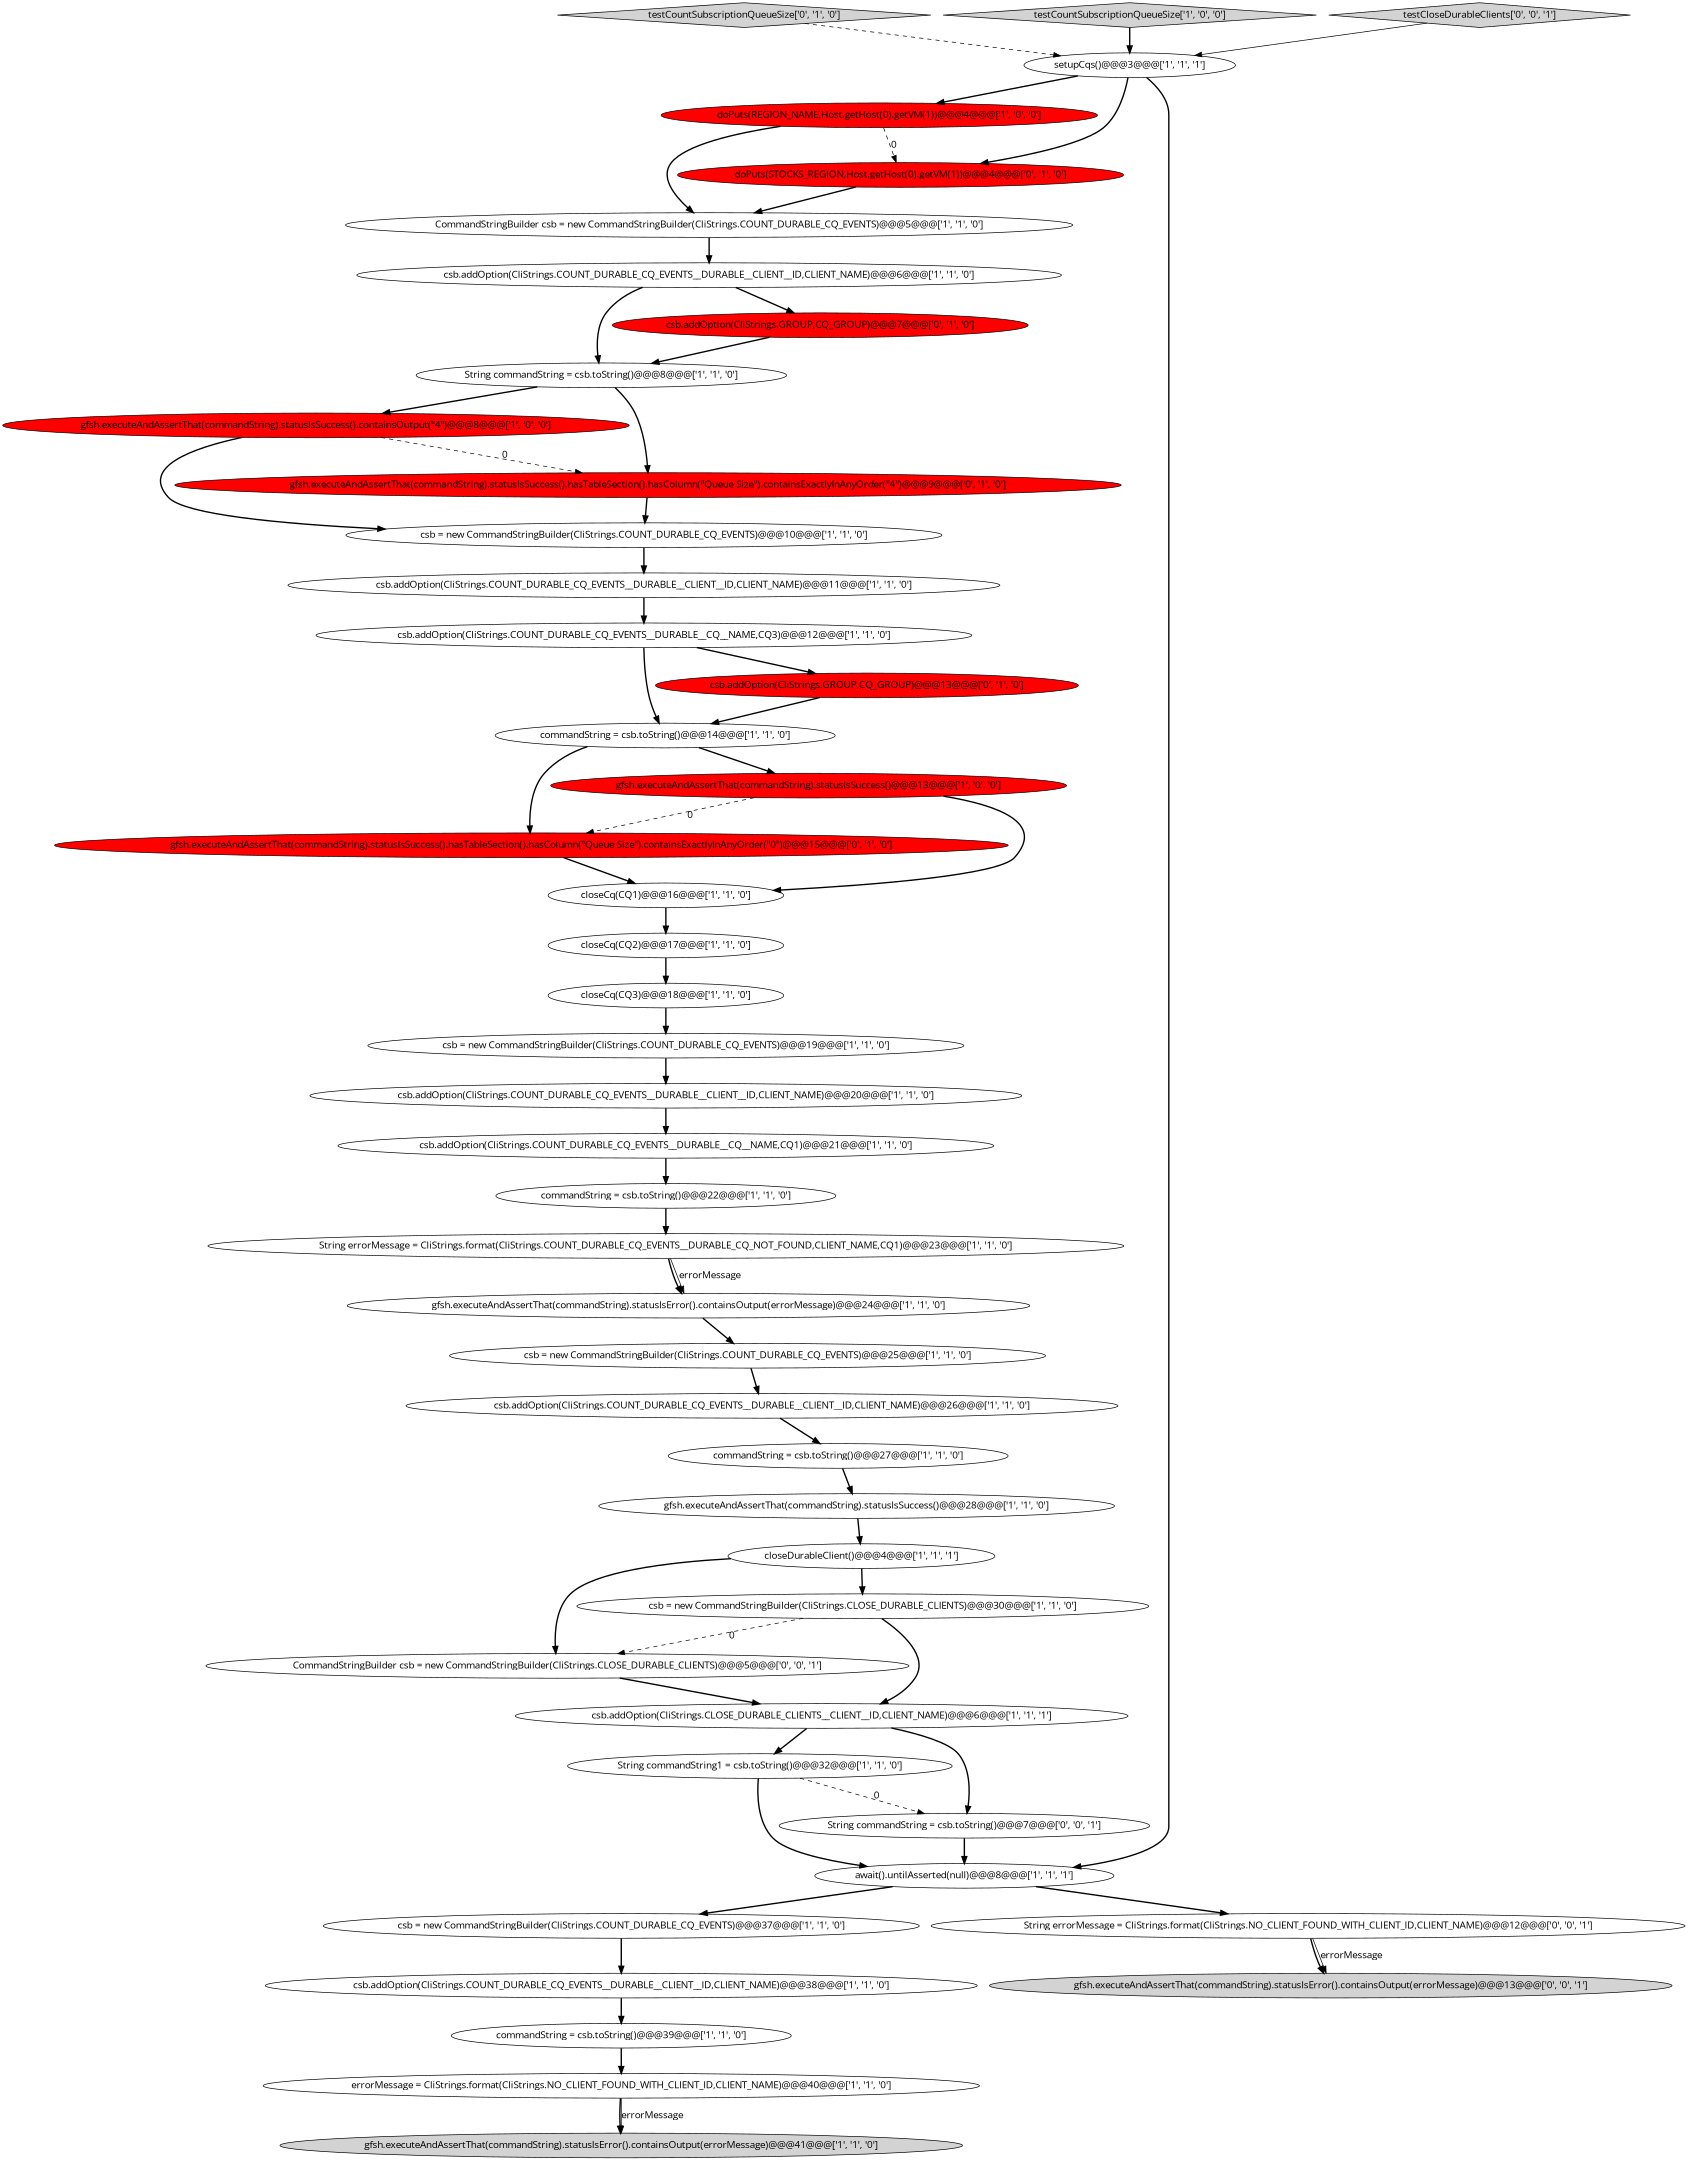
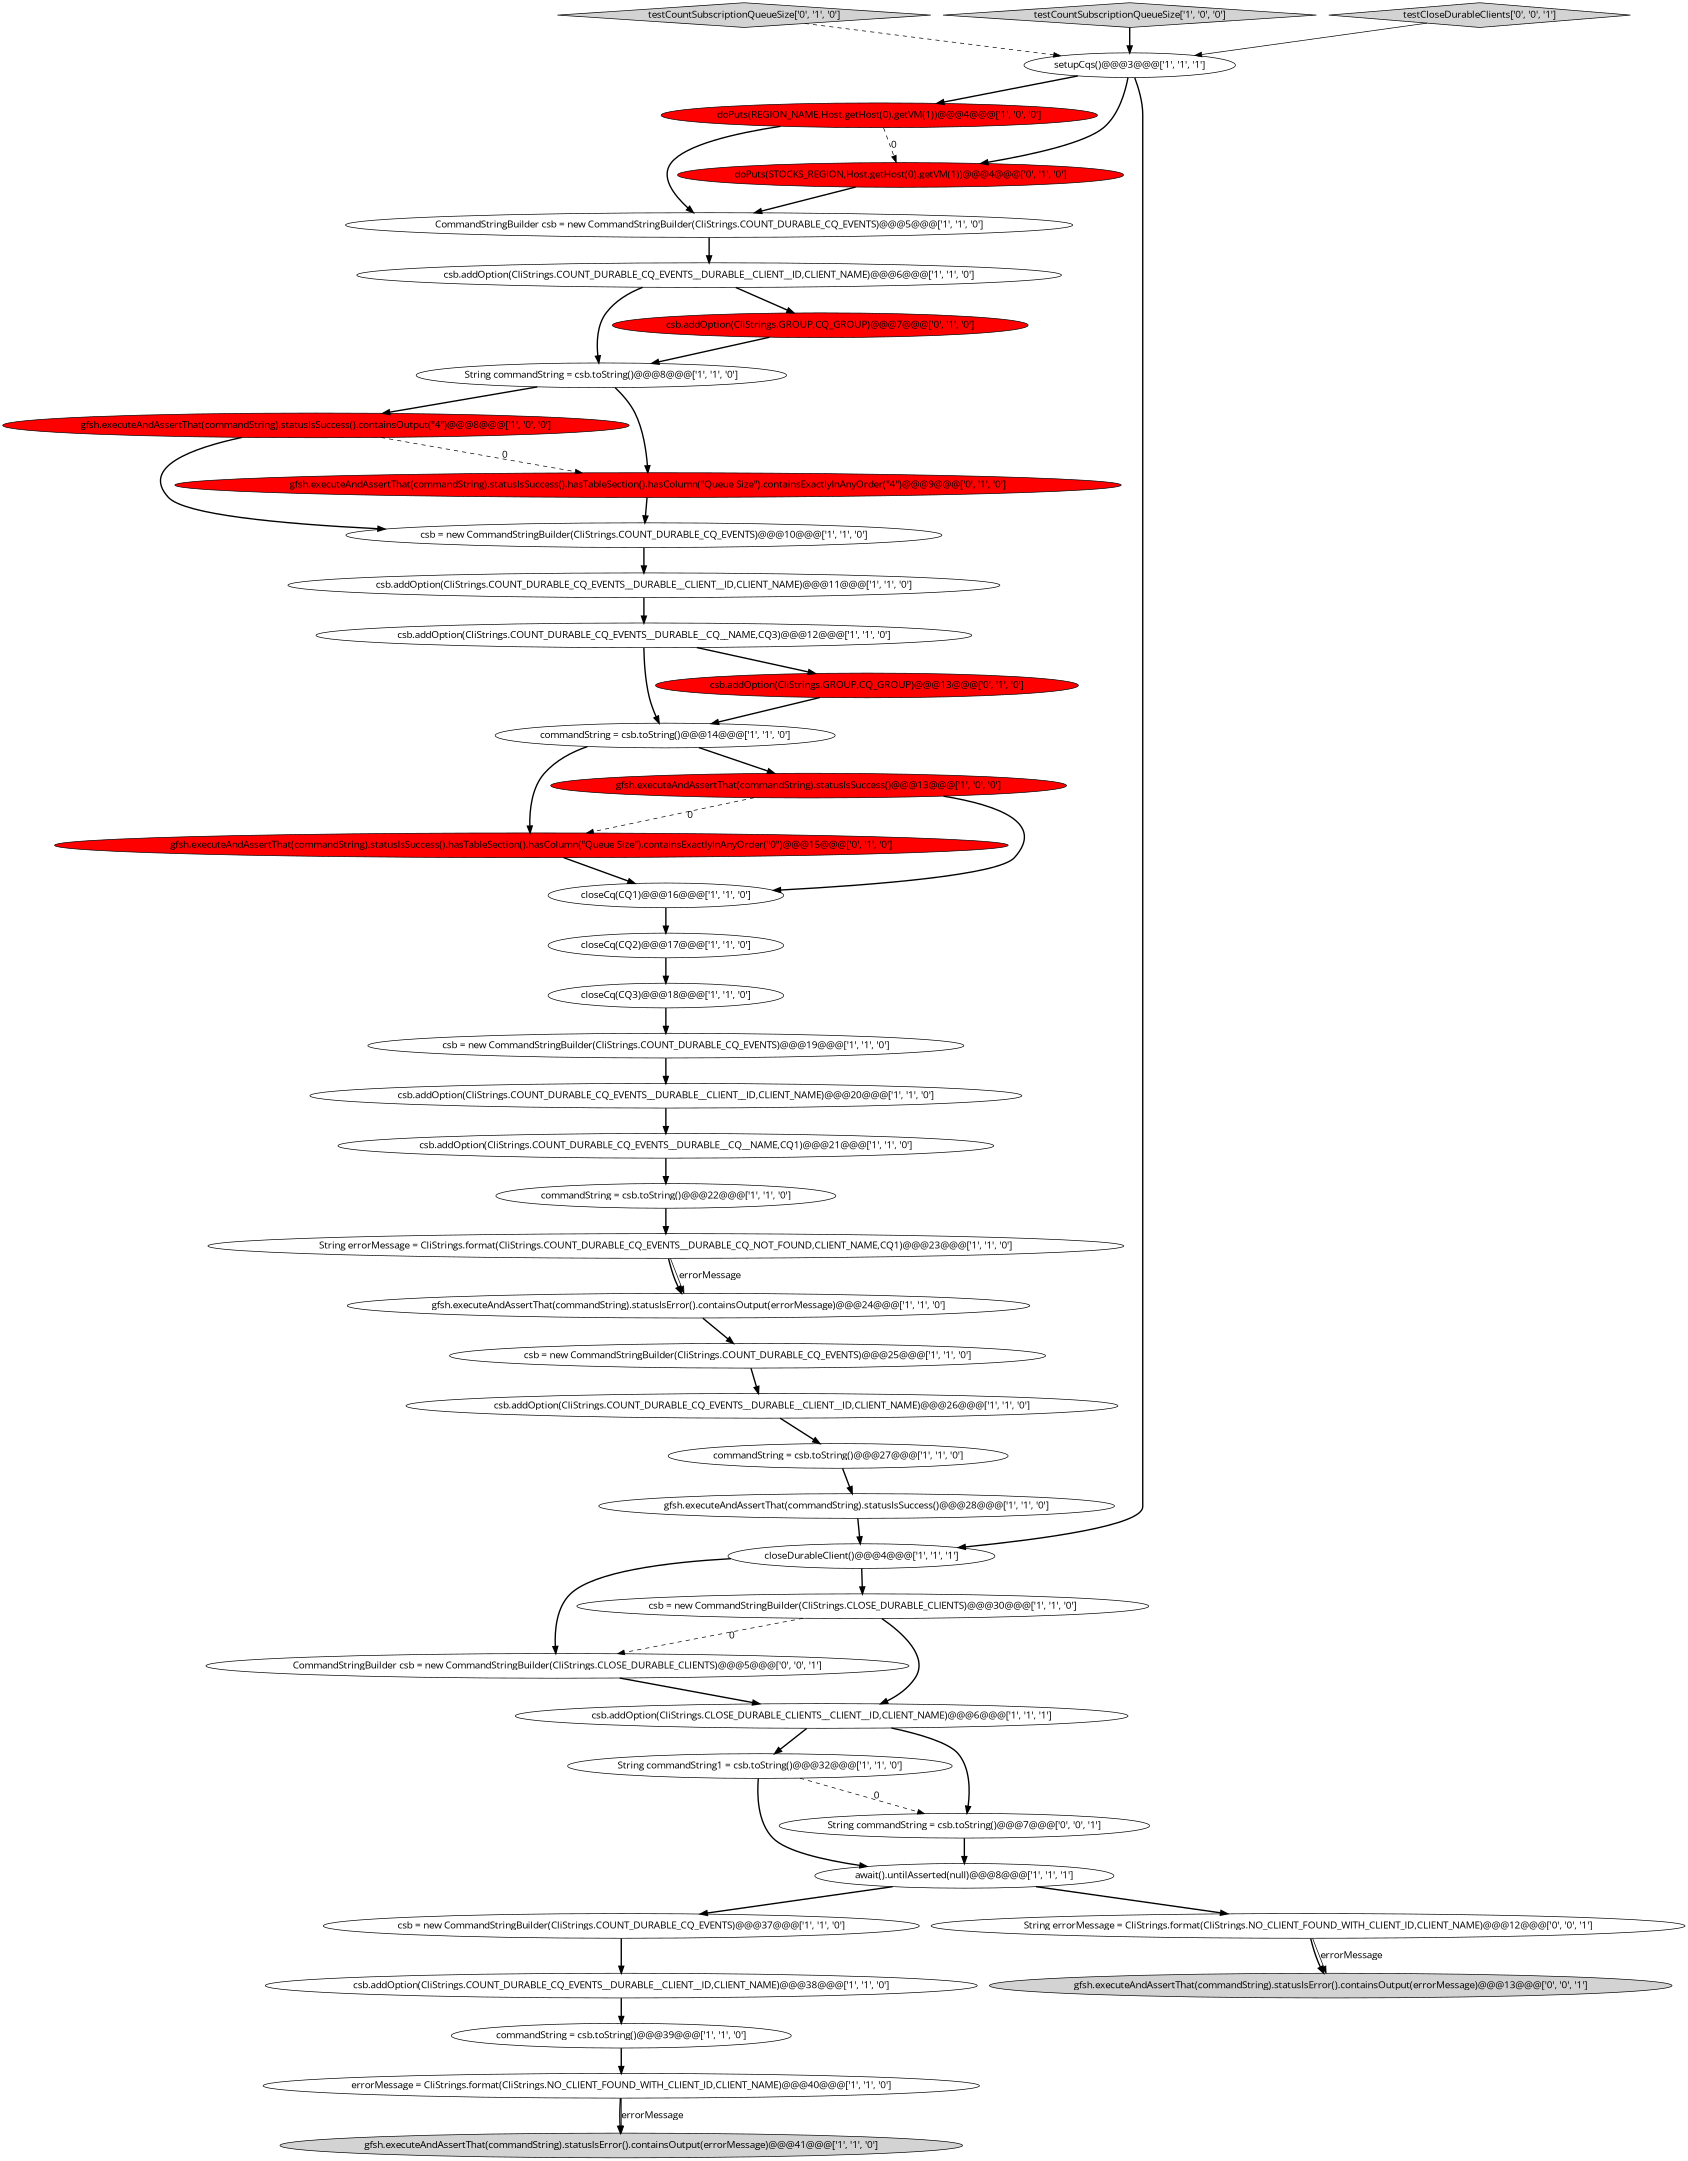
edge "setupCqs()@@@3@@@['1', '1', '1']" -> "await().untilAsserted(null)@@@8@@@['1', '1', '1']": now "setupCqs()@@@3@@@['1', '1', '1']" -> "closeDurableClient()@@@4@@@['1', '1', '1']"
